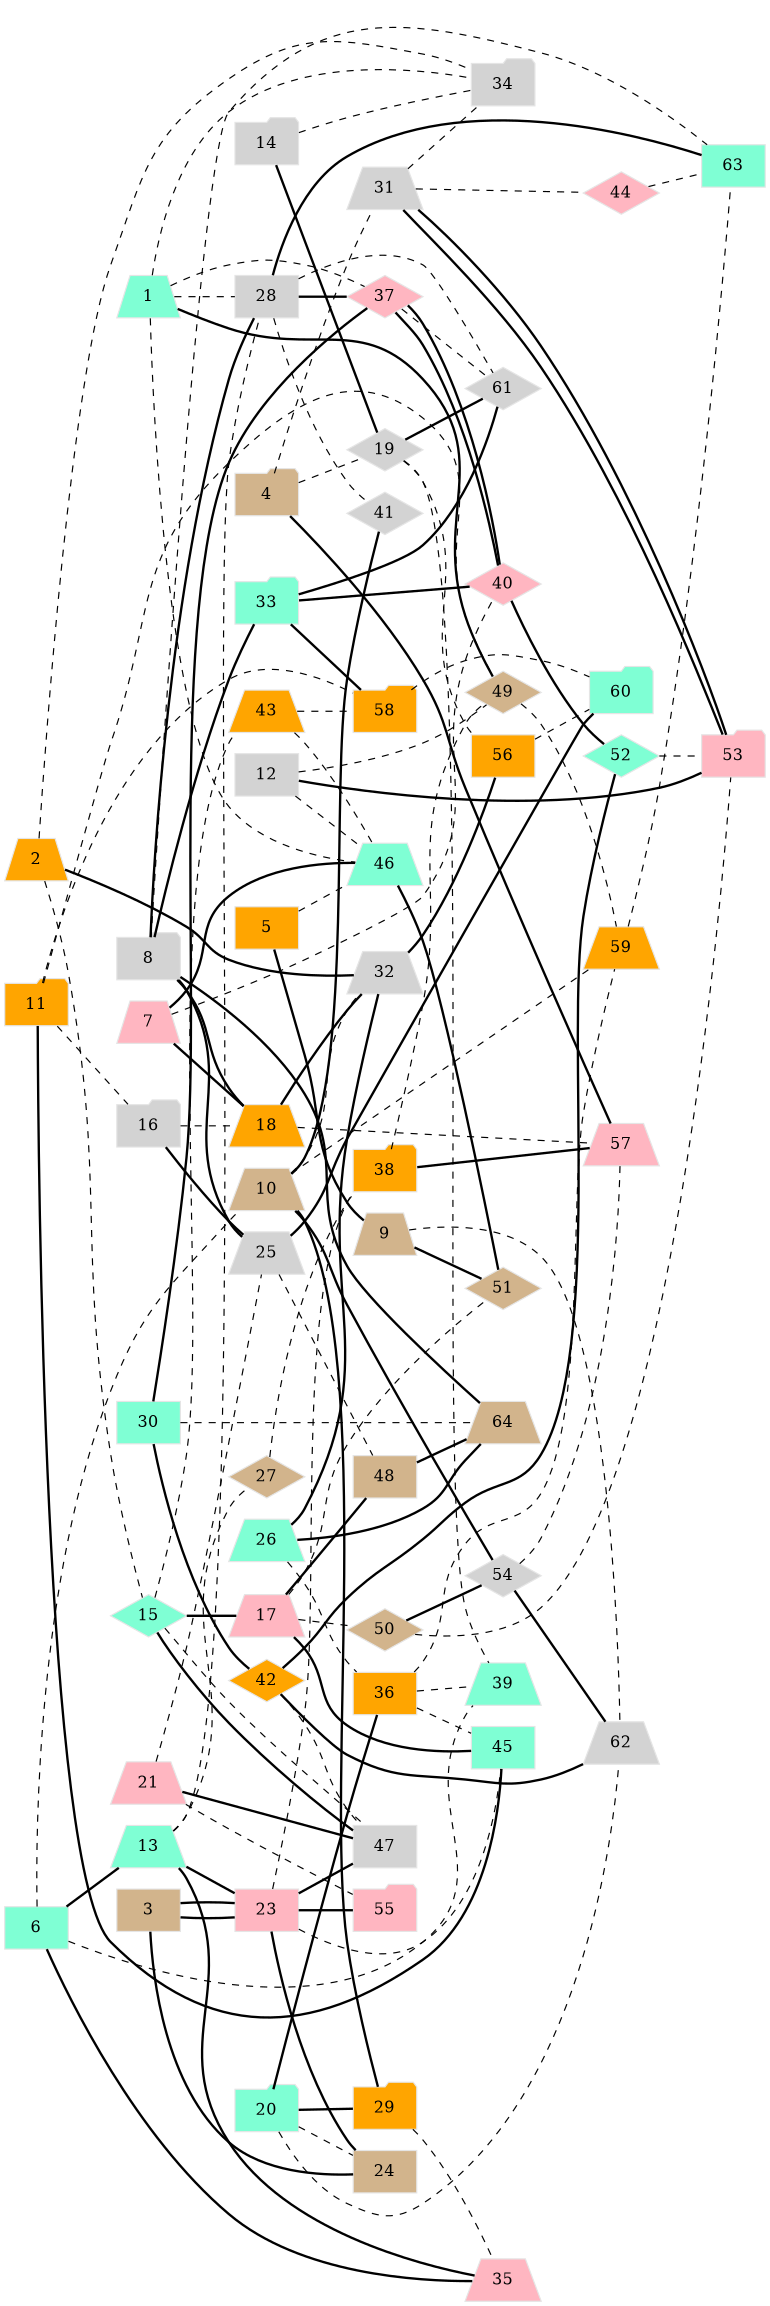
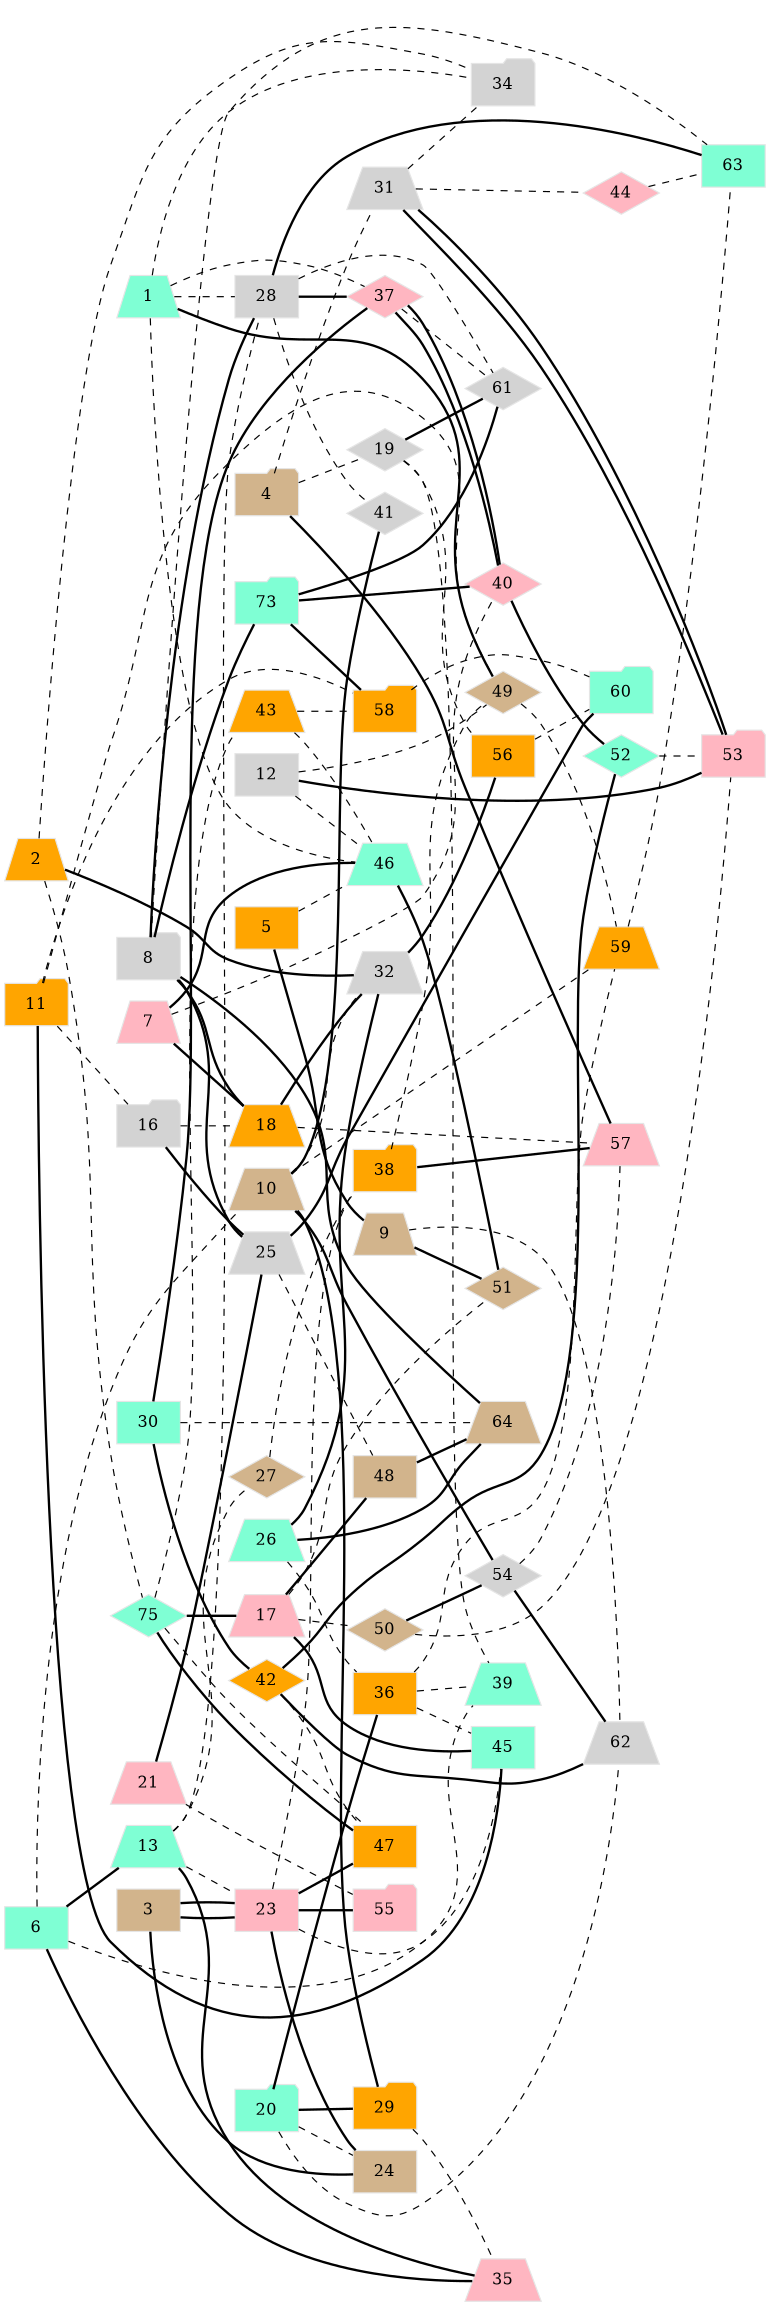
node "14": removed
node "33": label "33" -> "73"
edge "25" -- "21": style dashed -> bold
node "15": label "15" -> "75"
edge "21" -- "47": removed
node "47": fillcolor lightgrey -> orange
edge "13" -- "23": style bold -> dashed
